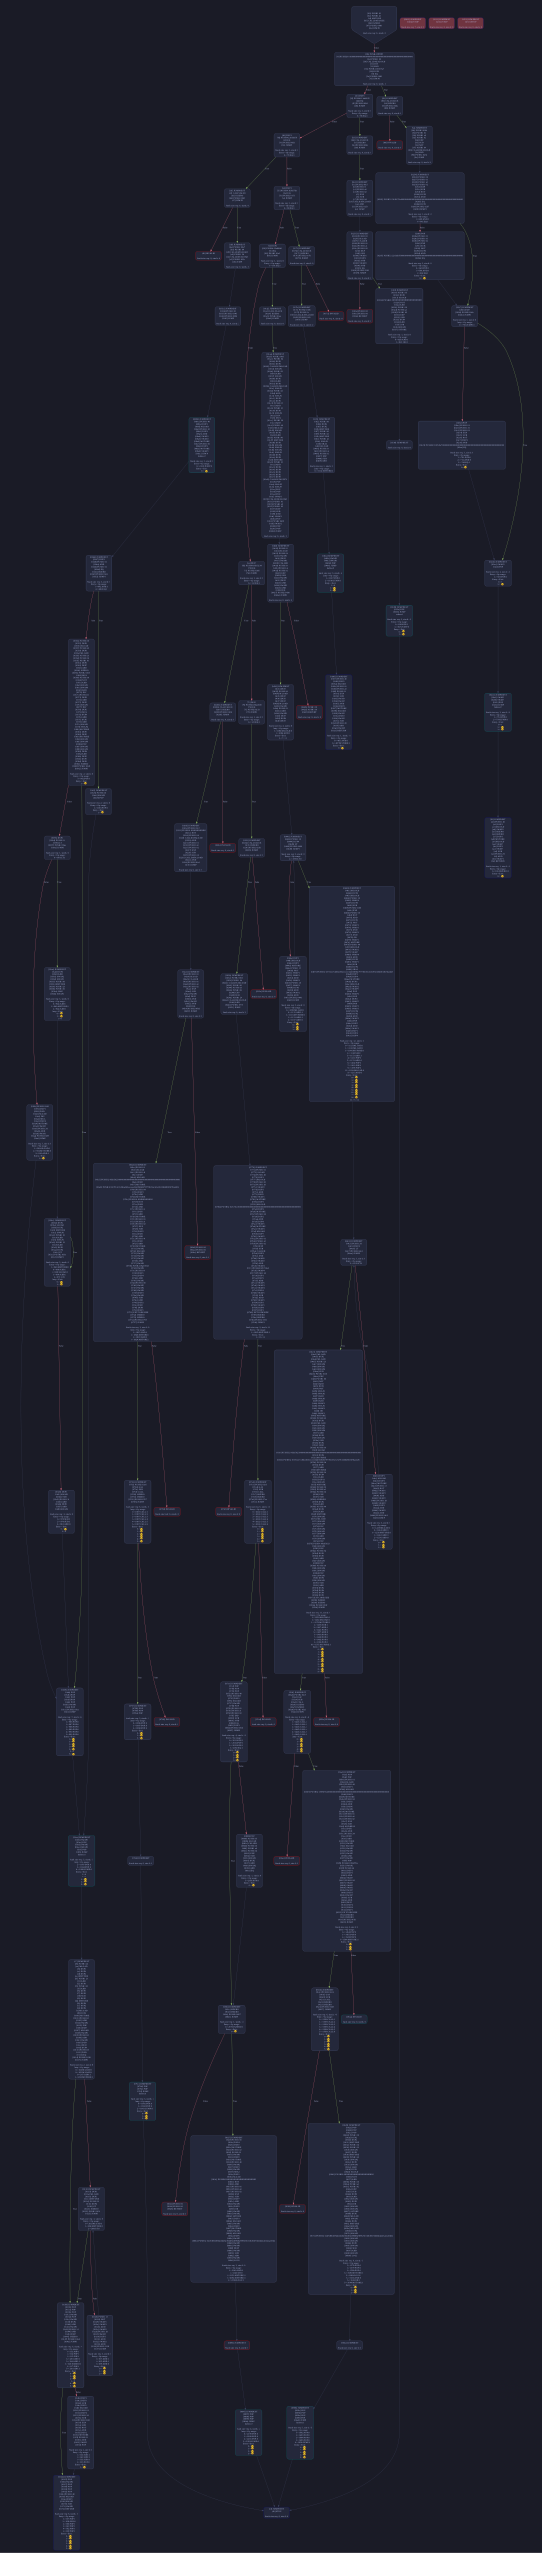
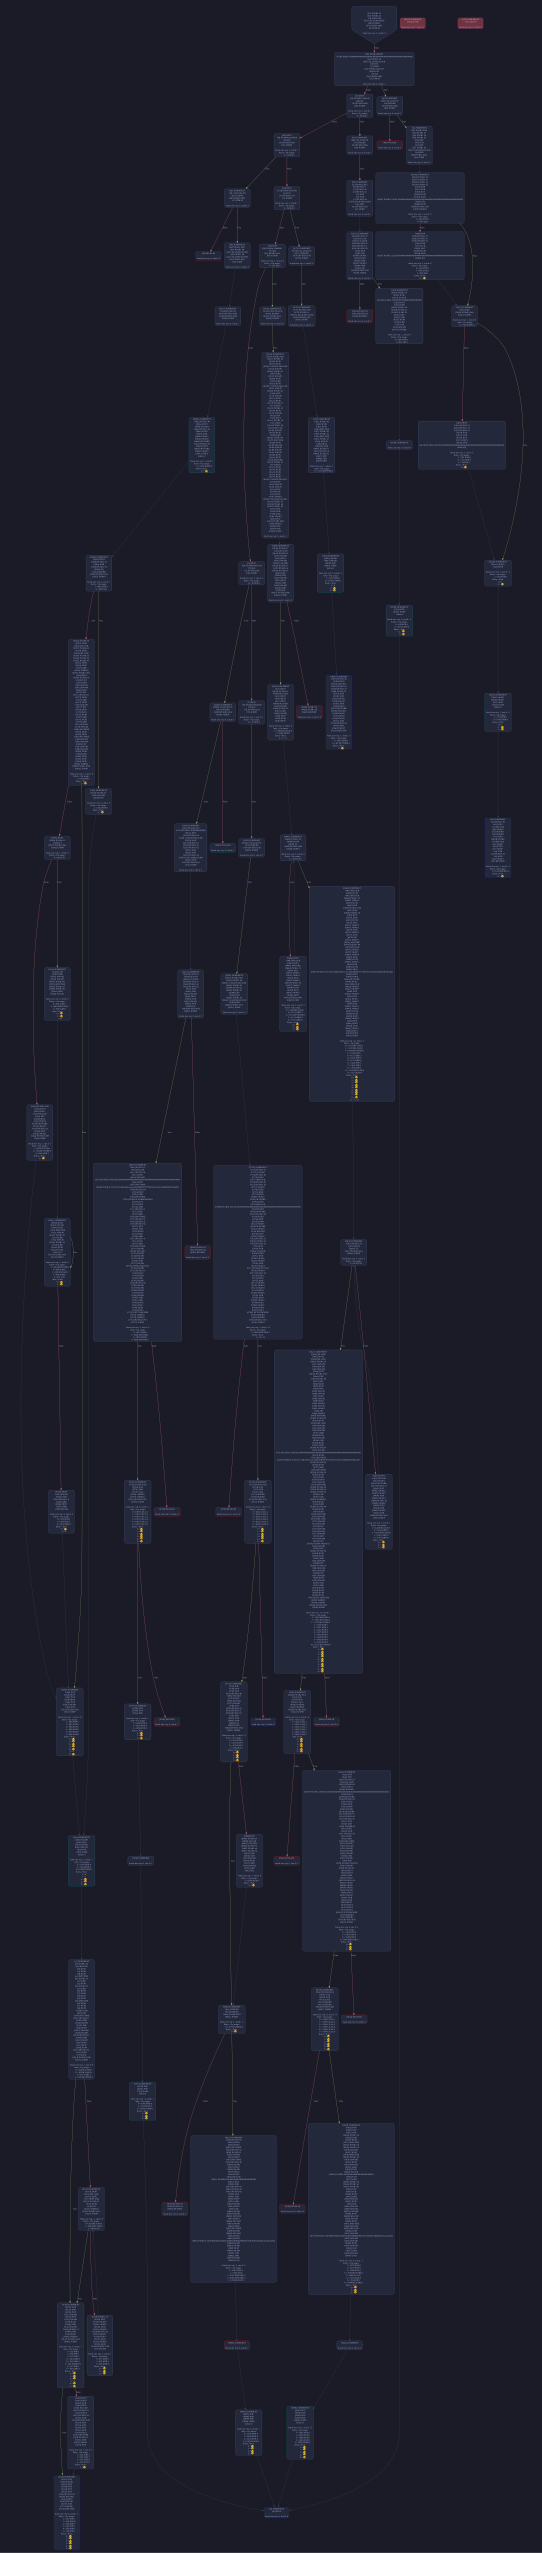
node "[0231] JUMPDEST [0232] STOP Stack size req: 0, sizeΔ: 0": removed
node "[017a] INVALID Stack size req: 0, sizeΔ: 0": removed
node "[020c] INVALID Stack size req: 0, sizeΔ: 0": color red -> teal
node "[023a] INVALID Stack size req: 0, sizeΔ: 0": removed
node "[07ed] INVALID Stack size req: 0, sizeΔ: 0": color red -> darkblue
node "[061a] INVALID Stack size req: 0, sizeΔ: 0": color teal -> red
